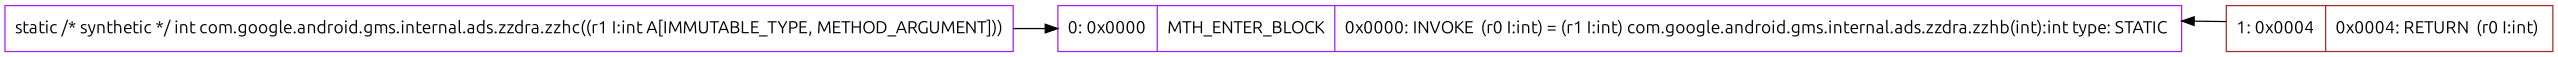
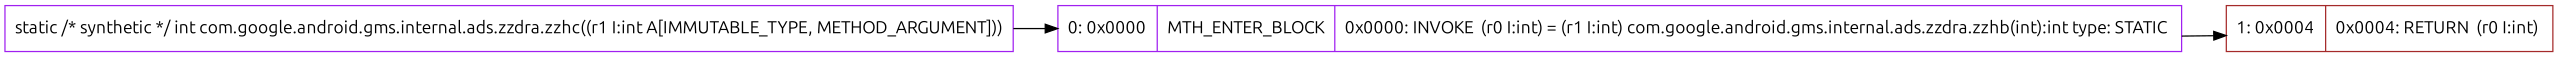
edge "1: 0x0004" -> "0: 0x0000": reversed
